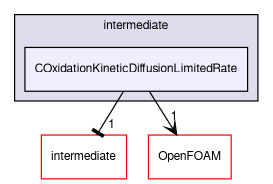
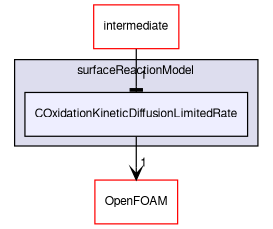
cluster "intermediate": label "intermediate" -> "surfaceReactionModel"
edge "COxidationKineticDiffusionLimitedRate" -> "intermediate": reversed
